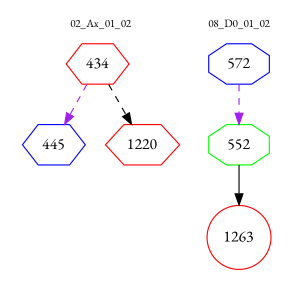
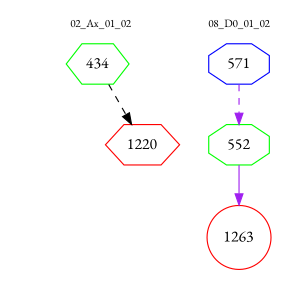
node "434": color red -> green
node "572": label "572" -> "571"
node "445": removed
edge "552" -> "1263": color black -> purple
